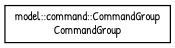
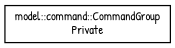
node "model::command::CommandGroup CommandGroup": label "model::command::CommandGroup CommandGroup" -> "model::command::CommandGroup Private"
